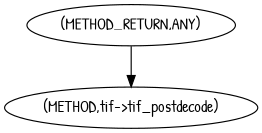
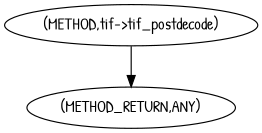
edge "(METHOD_RETURN,ANY)" -> "(METHOD,tif->tif_postdecode)": reversed
